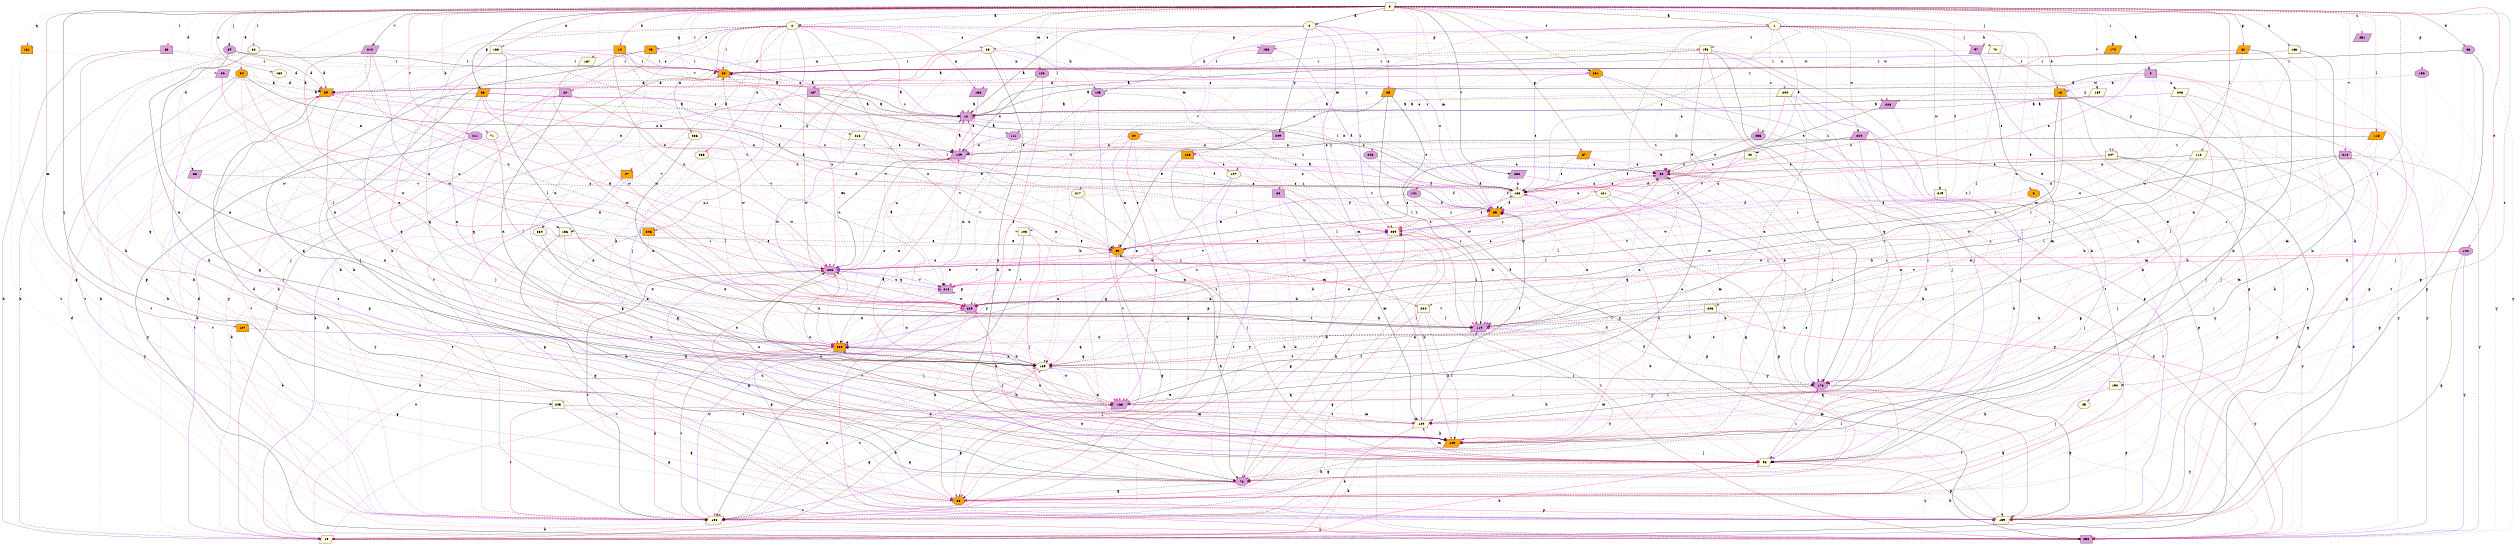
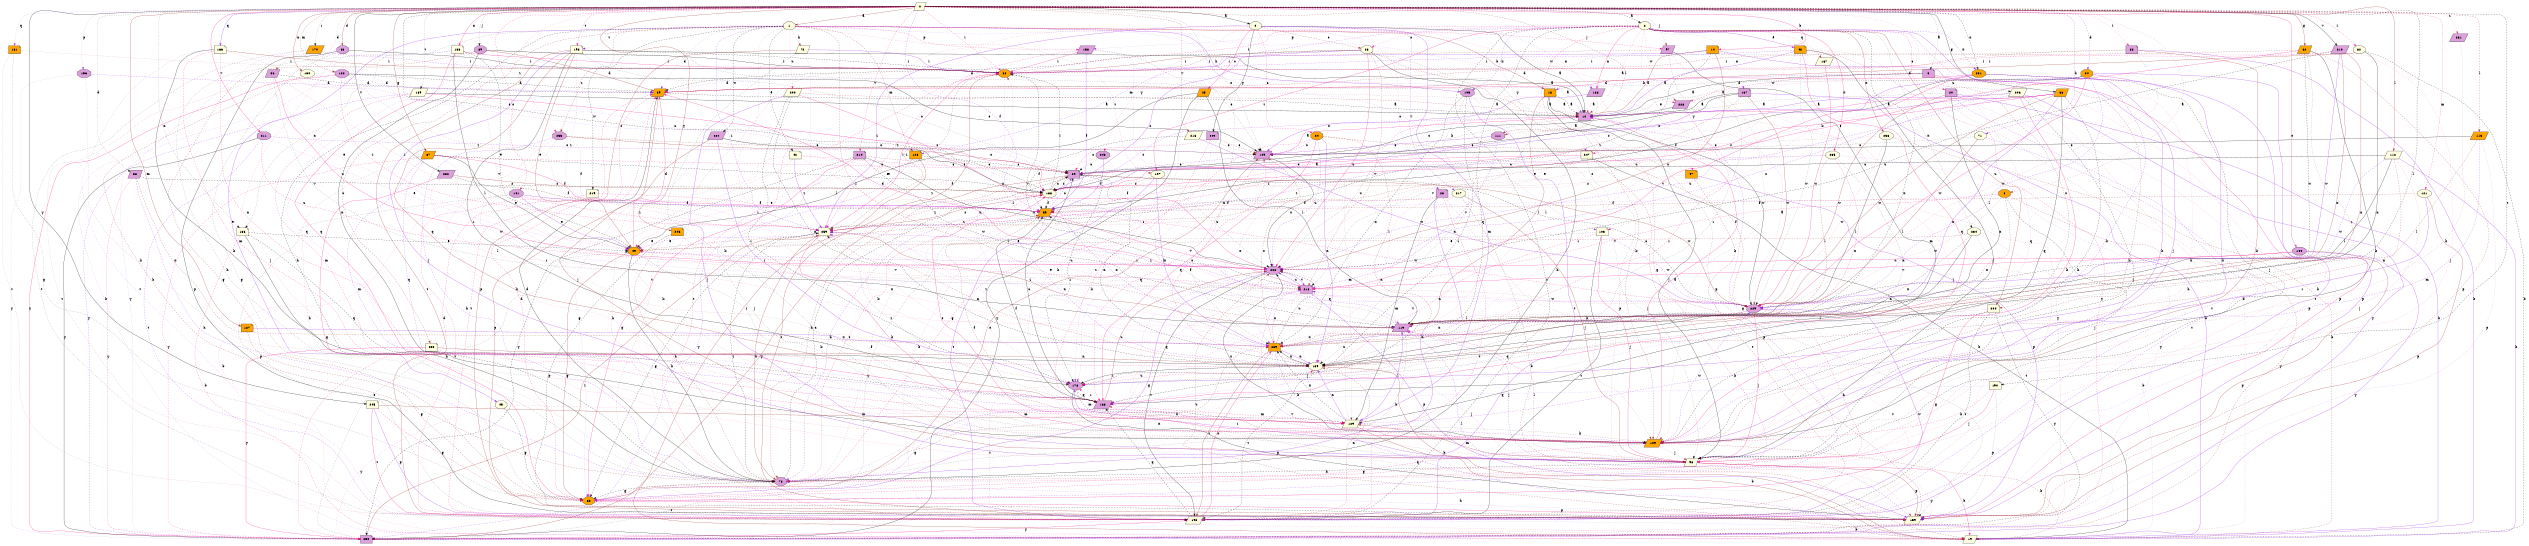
edge "203" -> "119": removed, label "l"
